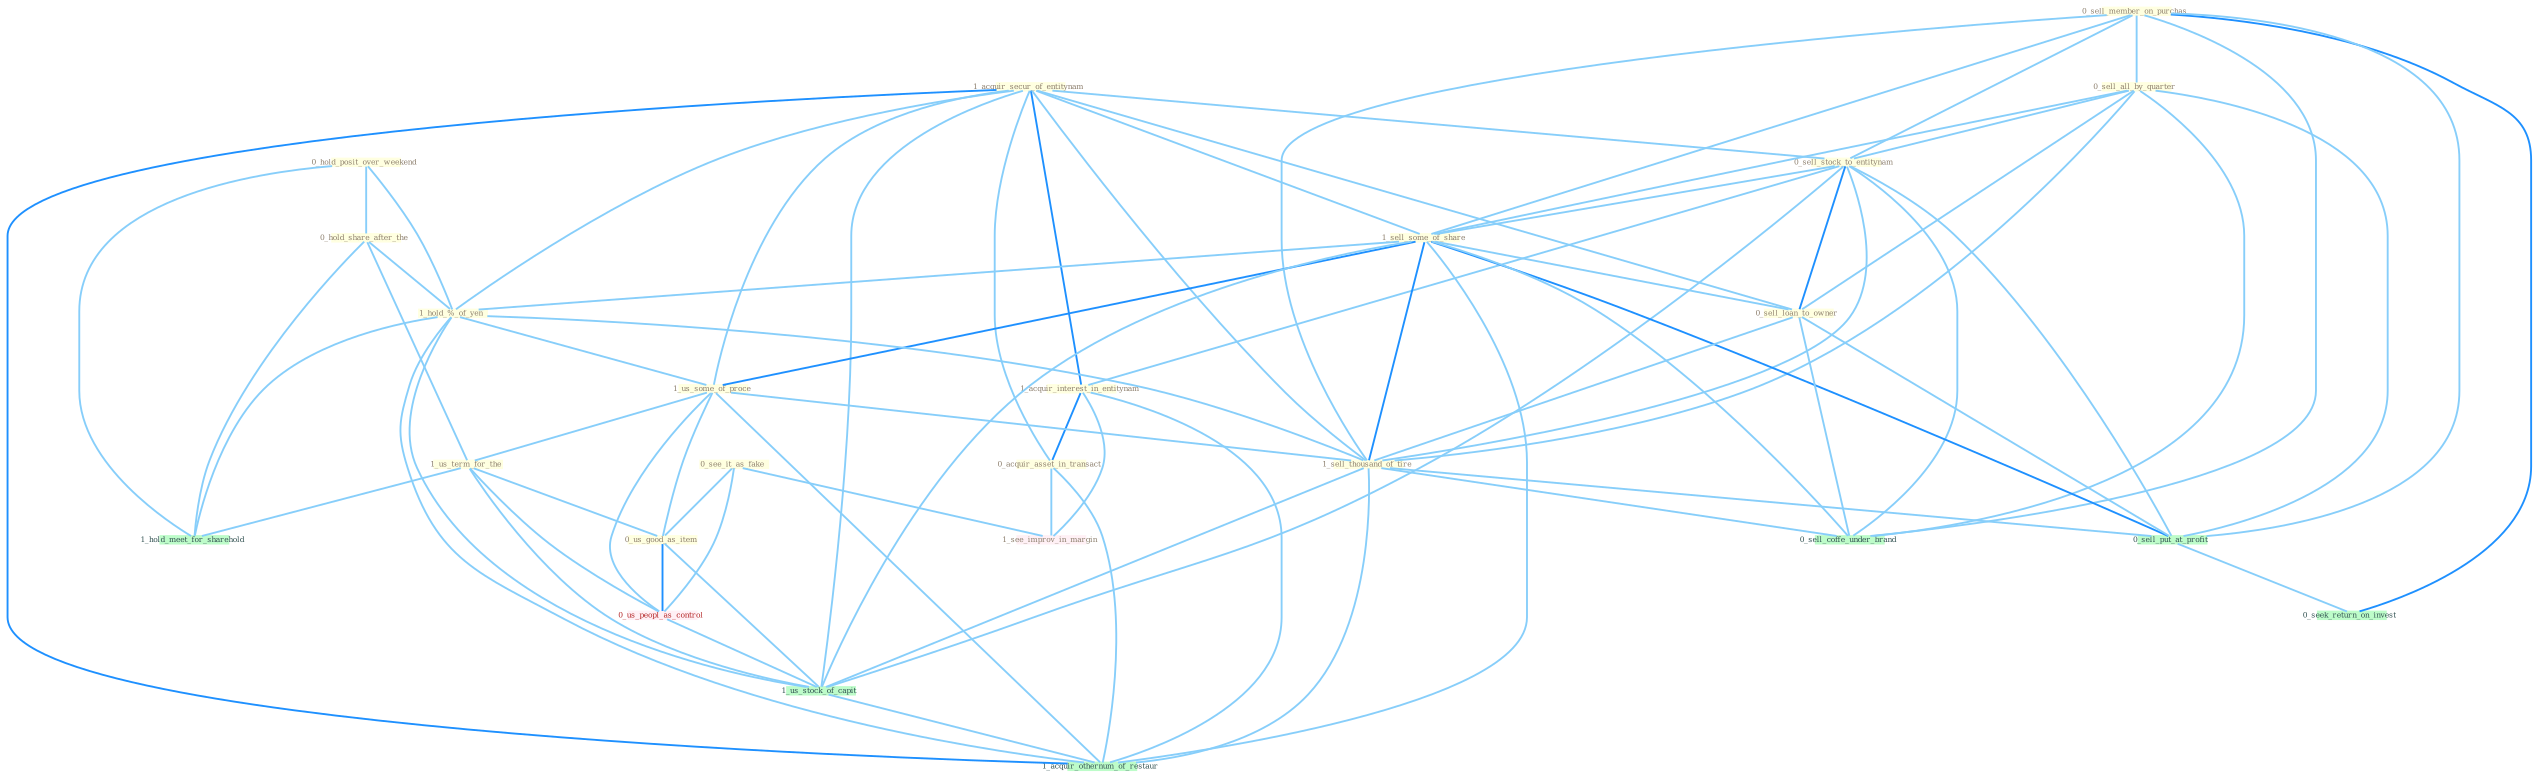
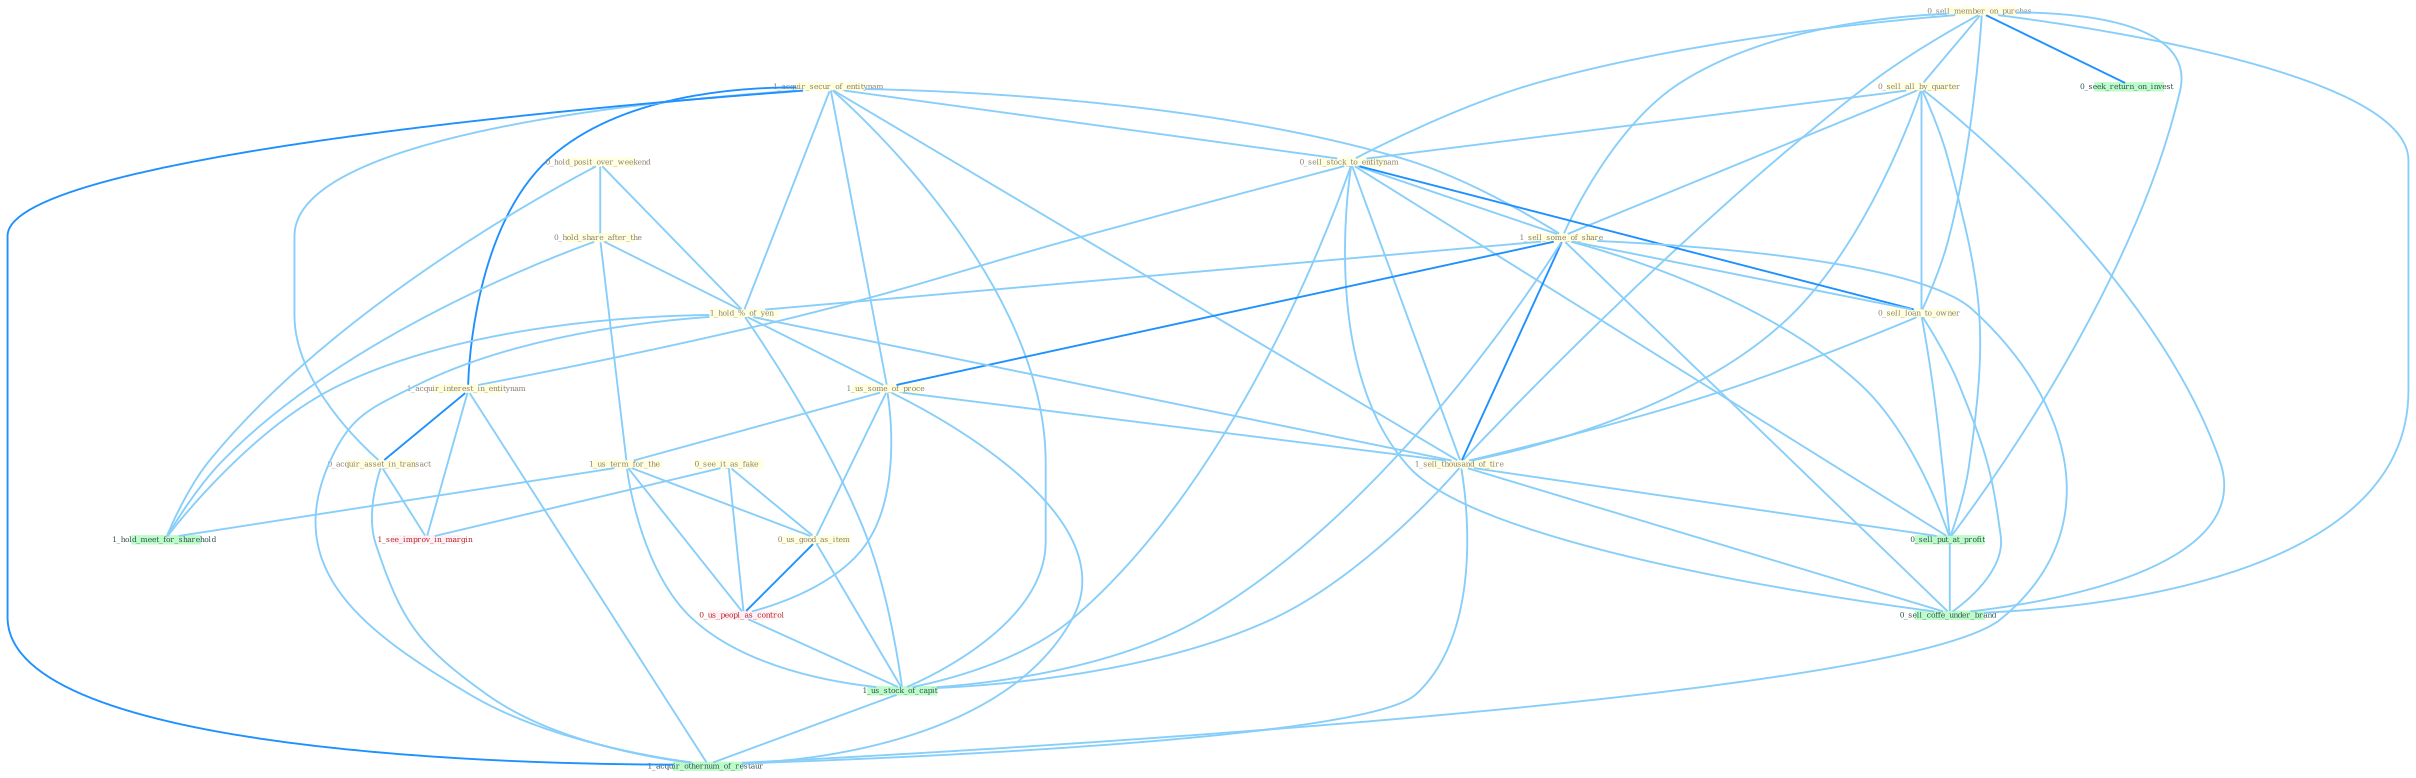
edge "1_acquir_secur_of_entitynam" -- "0_sell_loan_to_owner": now "0_sell_member_on_purchas" -- "0_sell_loan_to_owner"
edge "1_sell_some_of_share" -- "0_sell_put_at_profit": color #1e90ff -> #87cefa
node "1_see_improv_in_margin": fontcolor #8b7d6b -> #b22222
edge "0_sell_put_at_profit" -- "0_seek_return_on_invest": now "0_sell_put_at_profit" -- "0_sell_coffe_under_brand"
